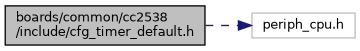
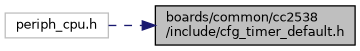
edge "boards/common/cc2538 /include/cfg_timer_default.h" -> "periph_cpu.h": reversed
